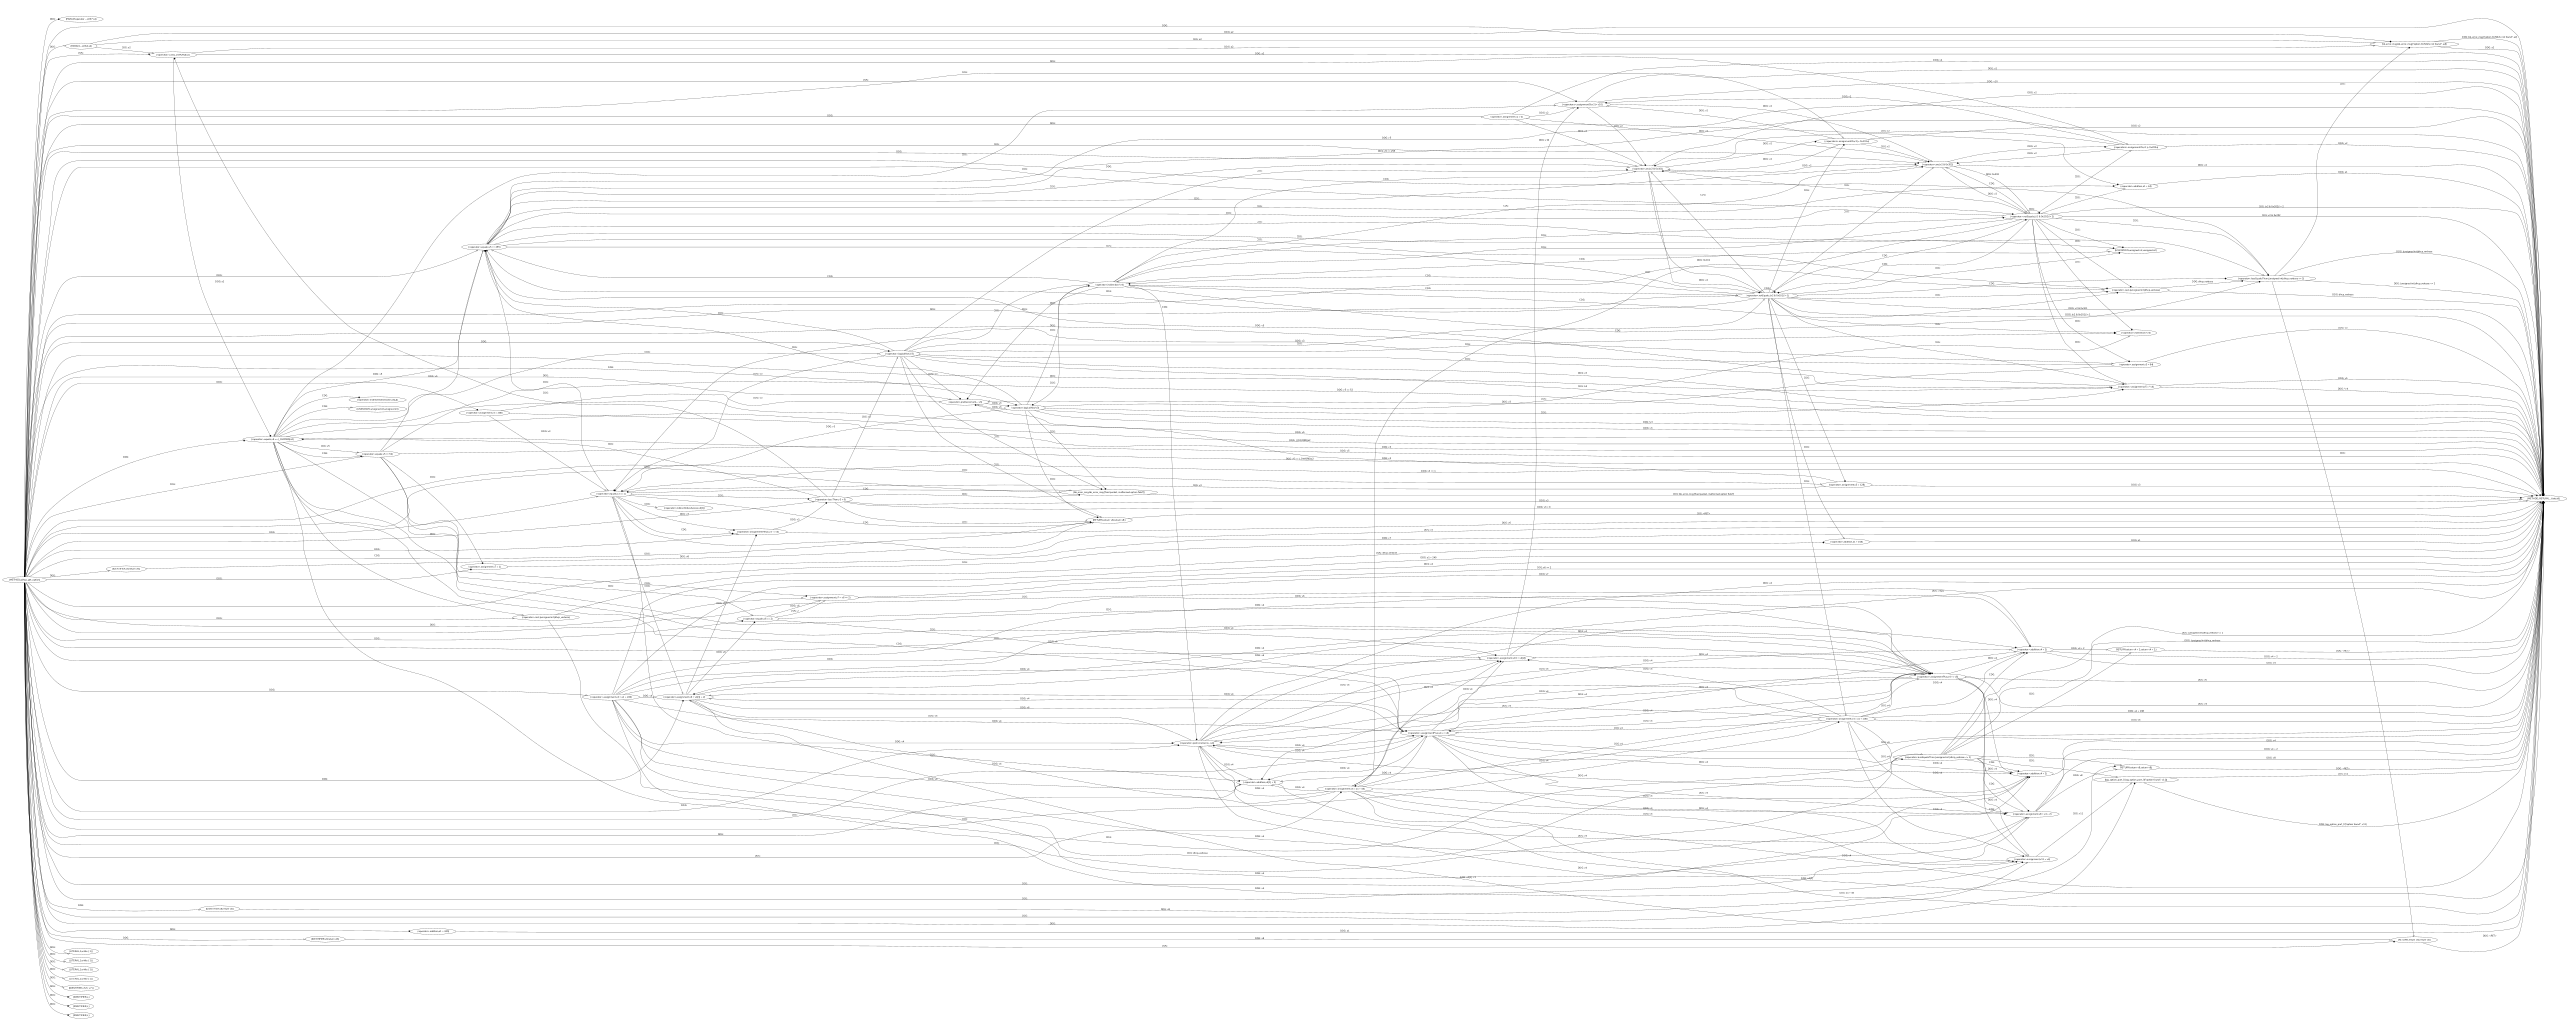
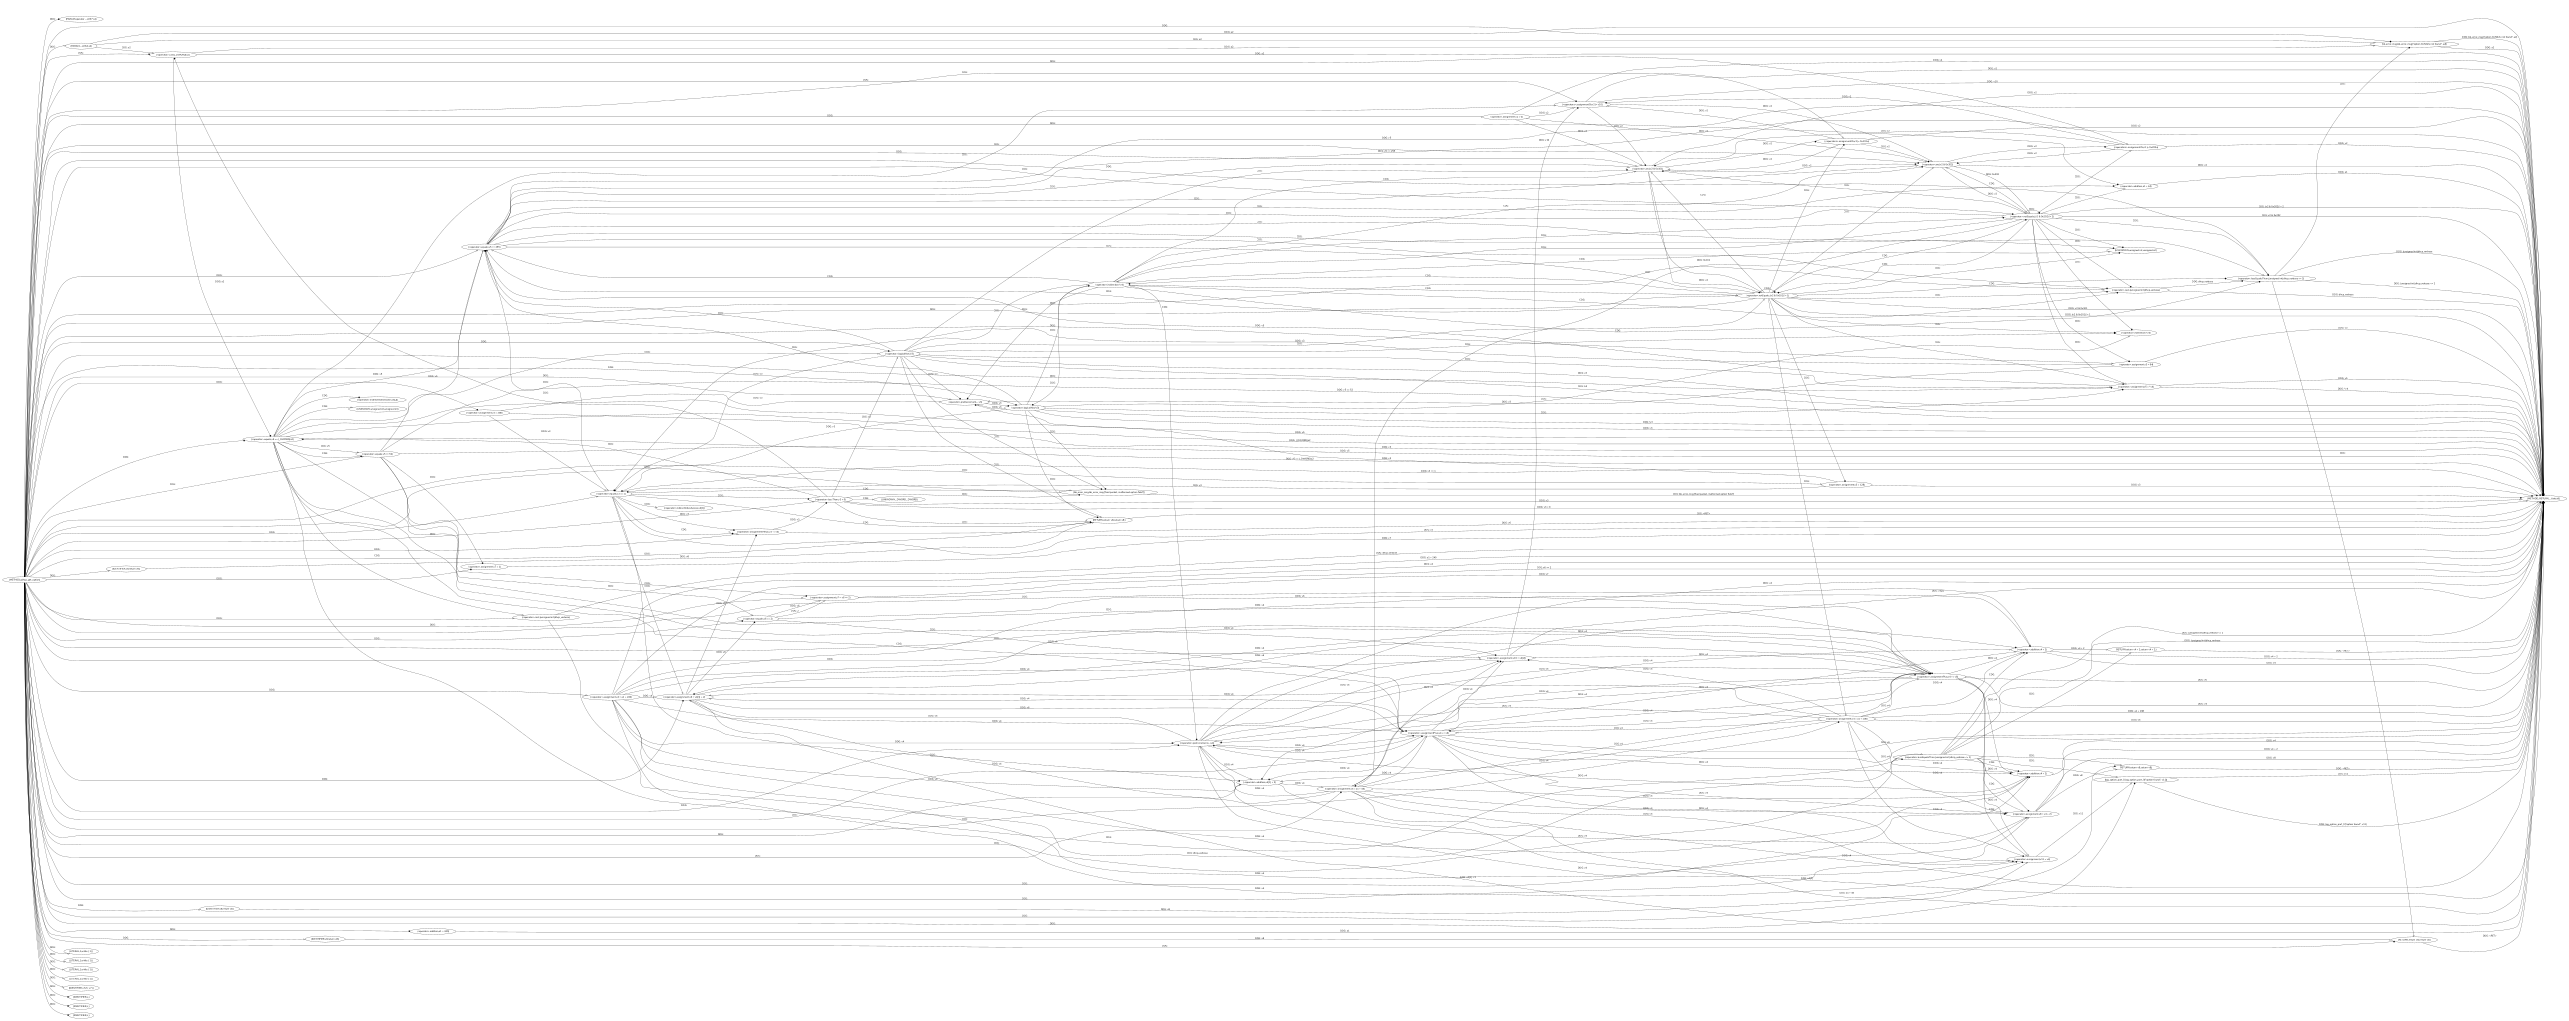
node "(UNKNOWN,_DWORD,_DWORD)": added
node "(<operator>.addition,a1 + 108)": removed
edge "(<operator>.assignment,v4 = a1 + 44)" -> "(<operator>.addition,v4[1] + 2)": reversed
